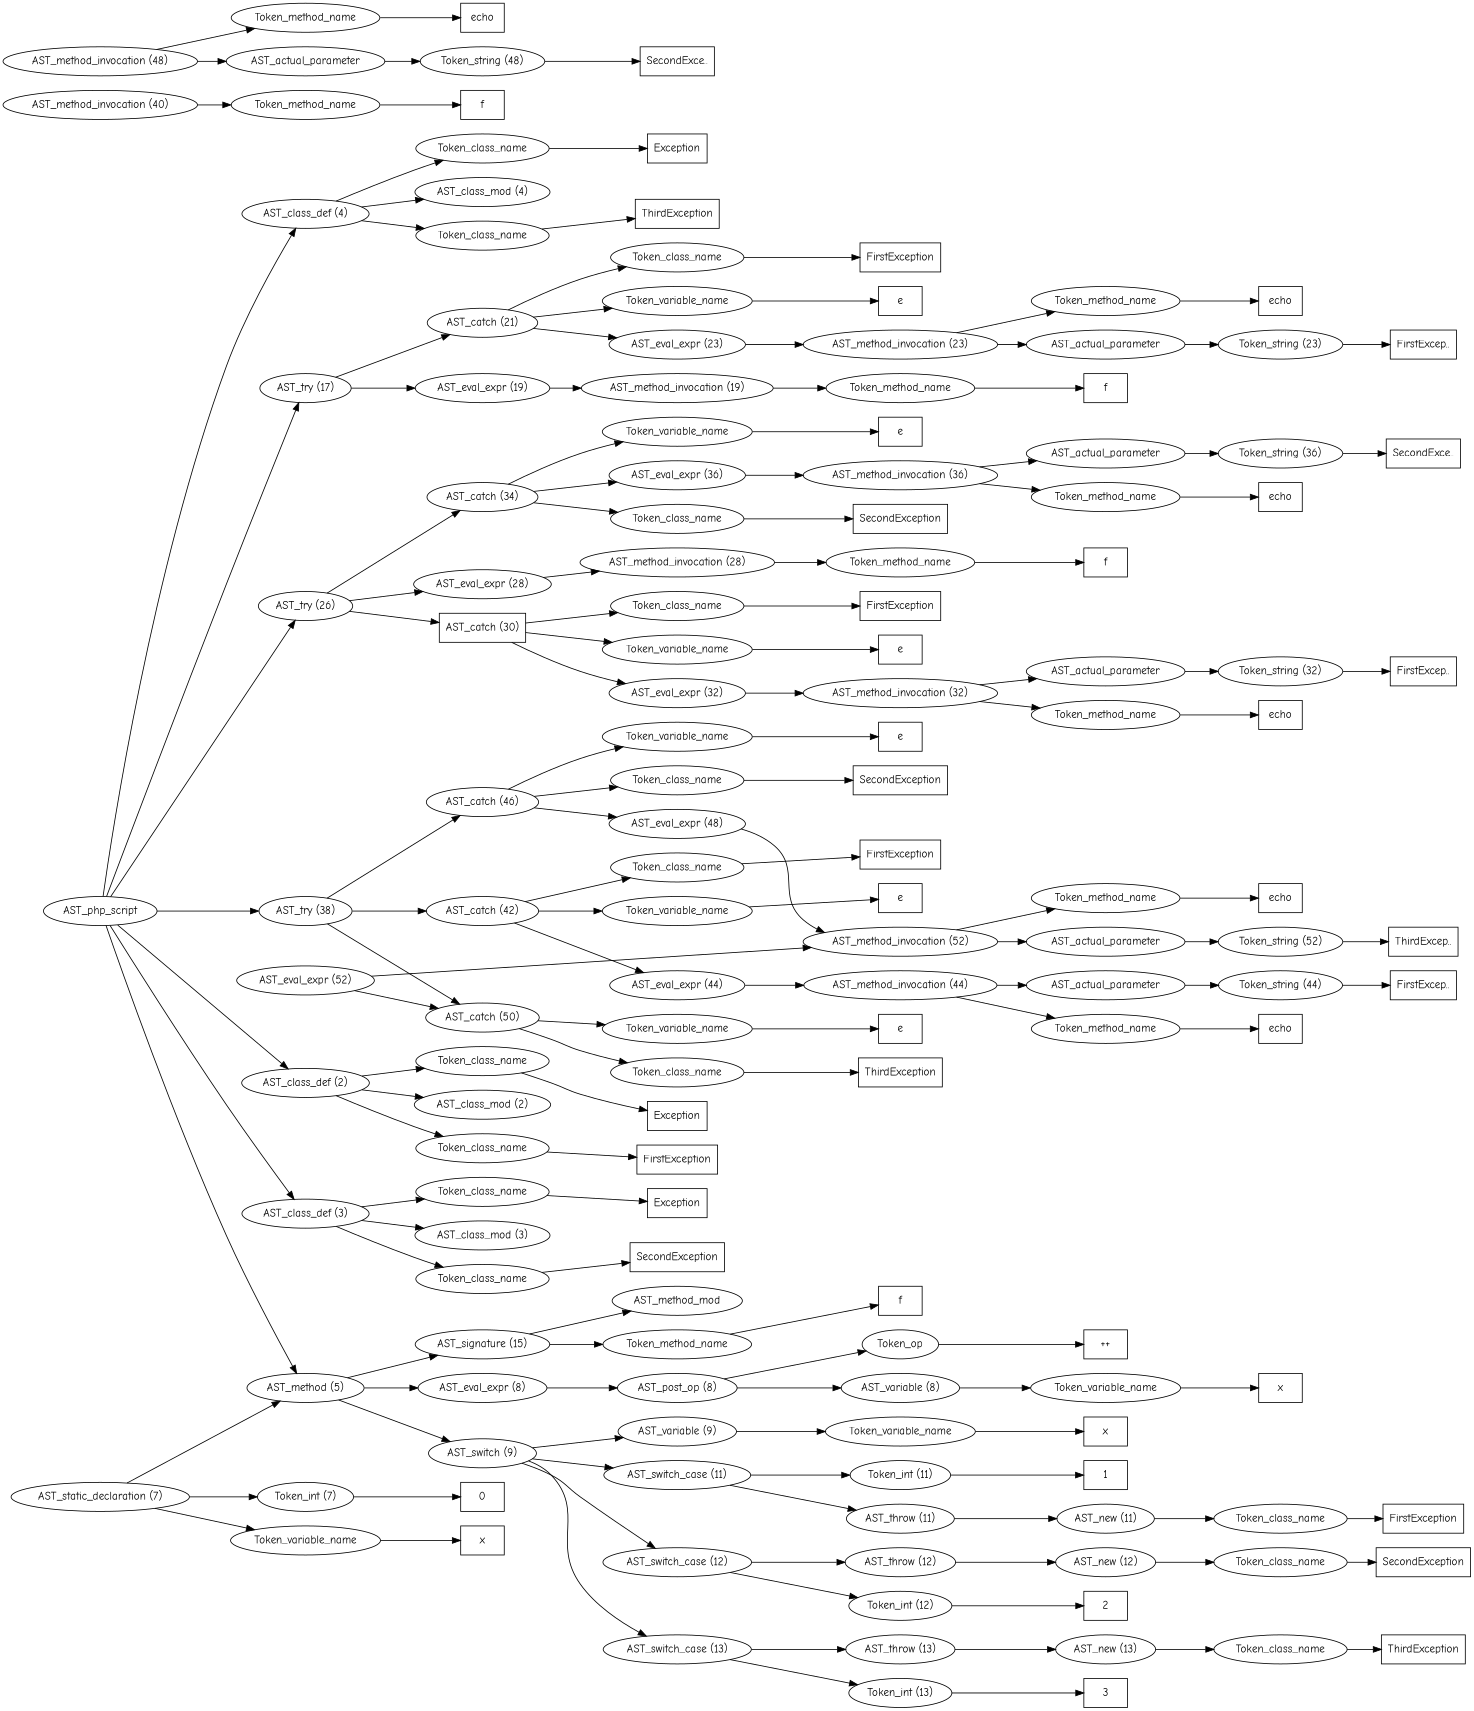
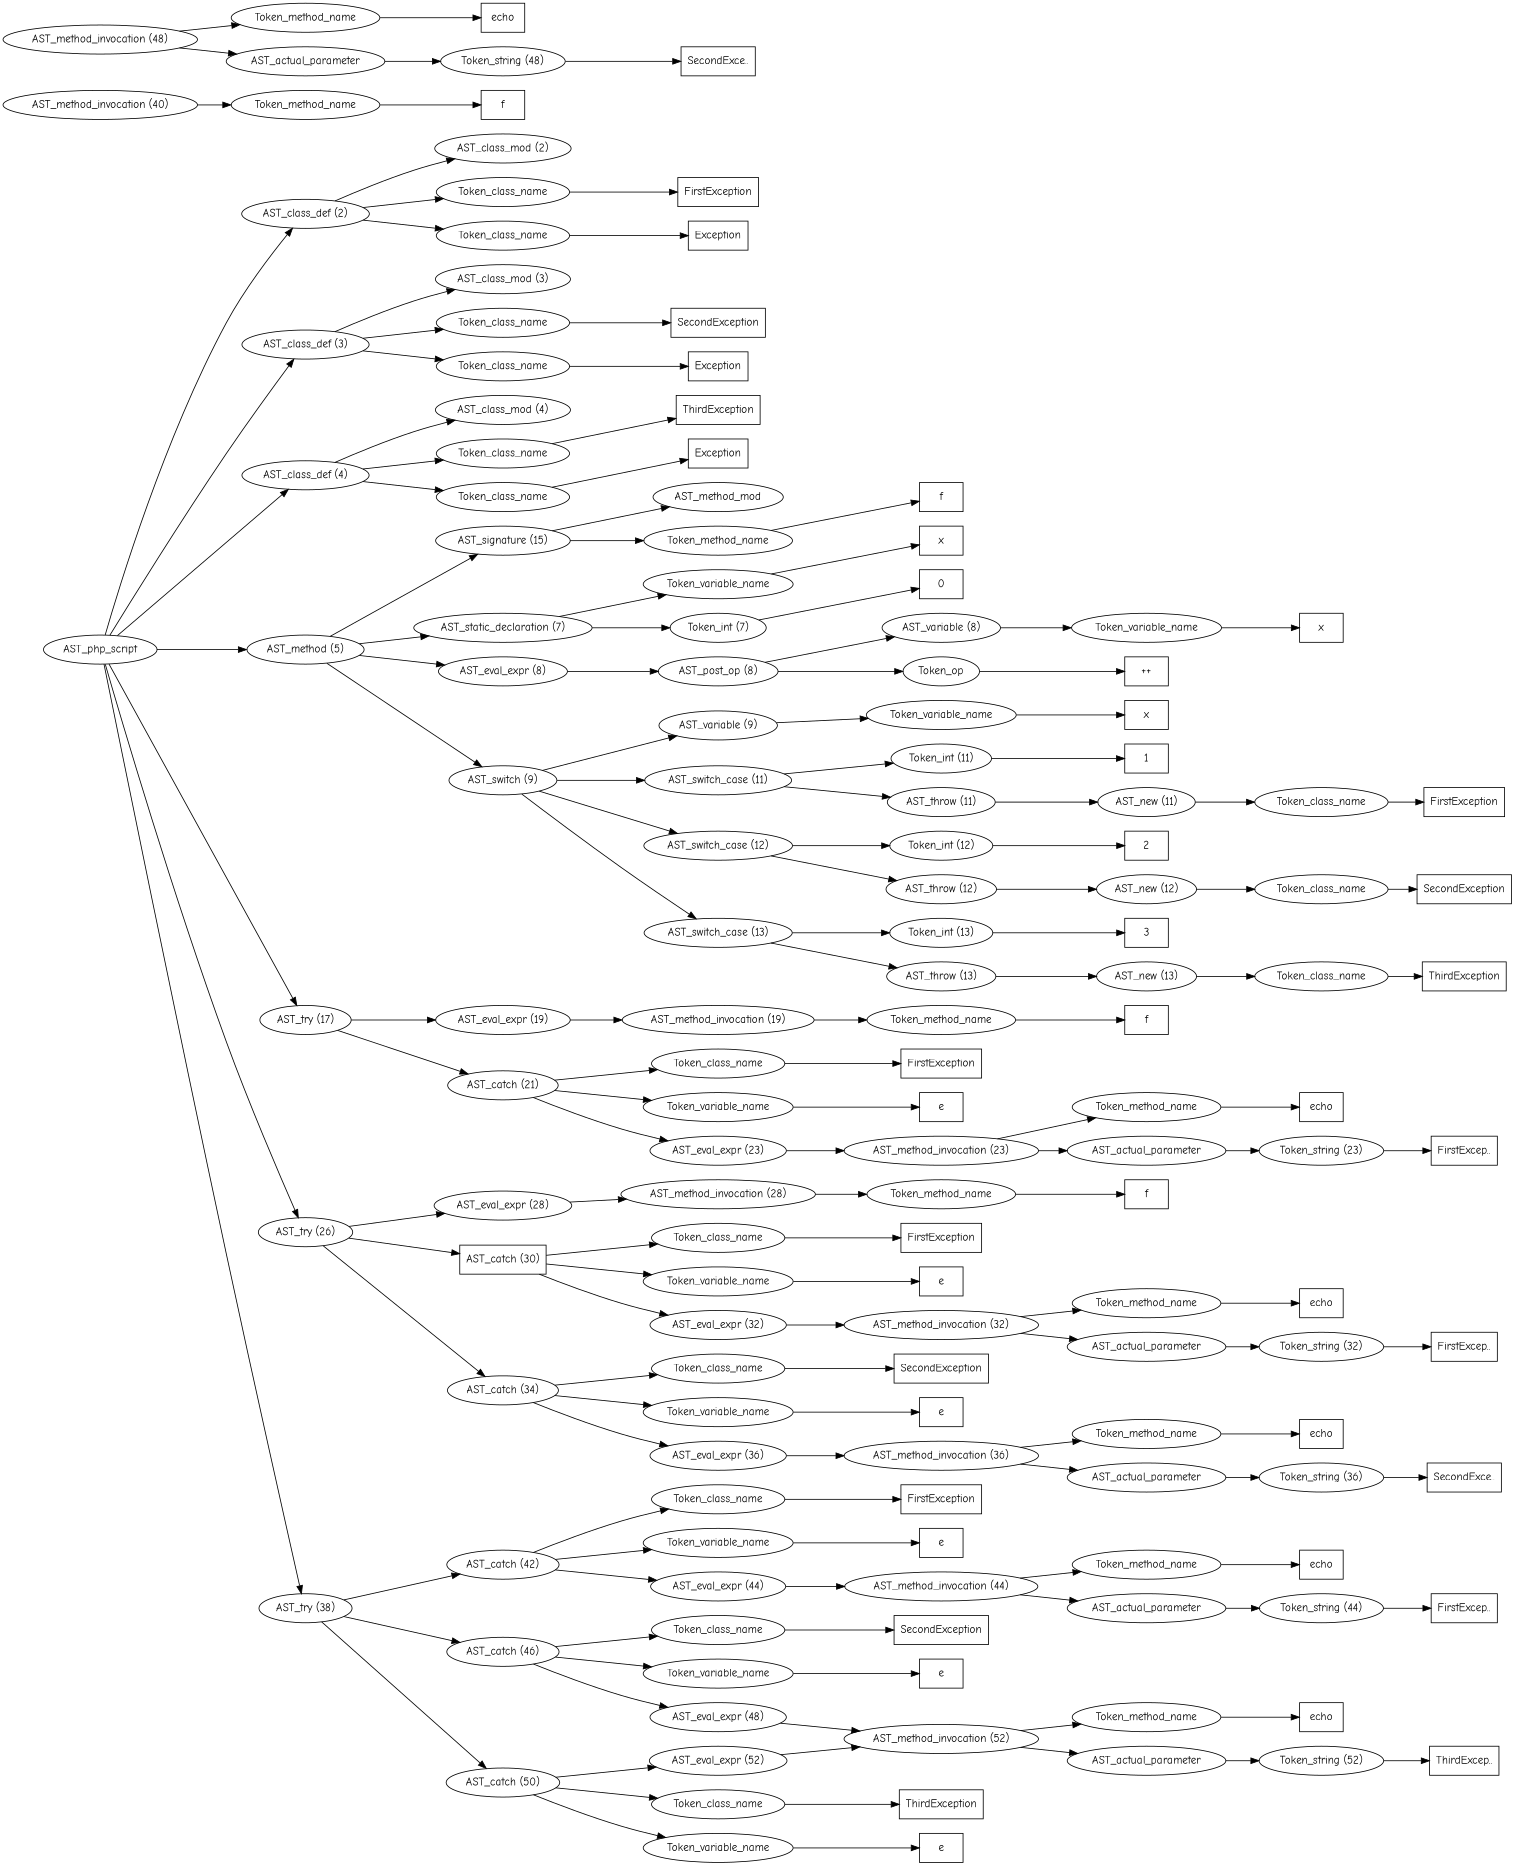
edge "AST_eval_expr (52)" -> "AST_catch (50)": reversed
edge "AST_static_declaration (7)" -> "AST_method (5)": reversed
